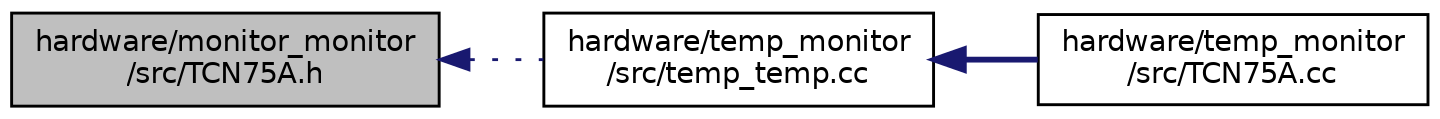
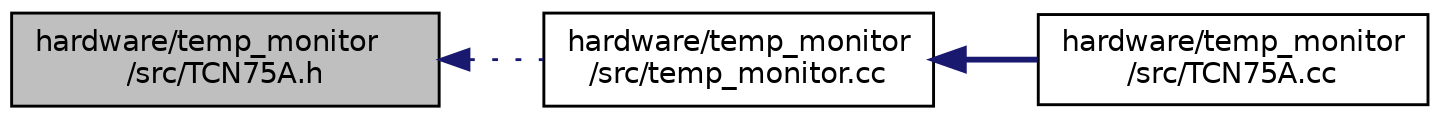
node "hardware/monitor_monitor /src/TCN75A.h": label "hardware/monitor_monitor /src/TCN75A.h" -> "hardware/temp_monitor /src/TCN75A.h"
node "hardware/temp_monitor /src/temp_temp.cc": label "hardware/temp_monitor /src/temp_temp.cc" -> "hardware/temp_monitor /src/temp_monitor.cc"
